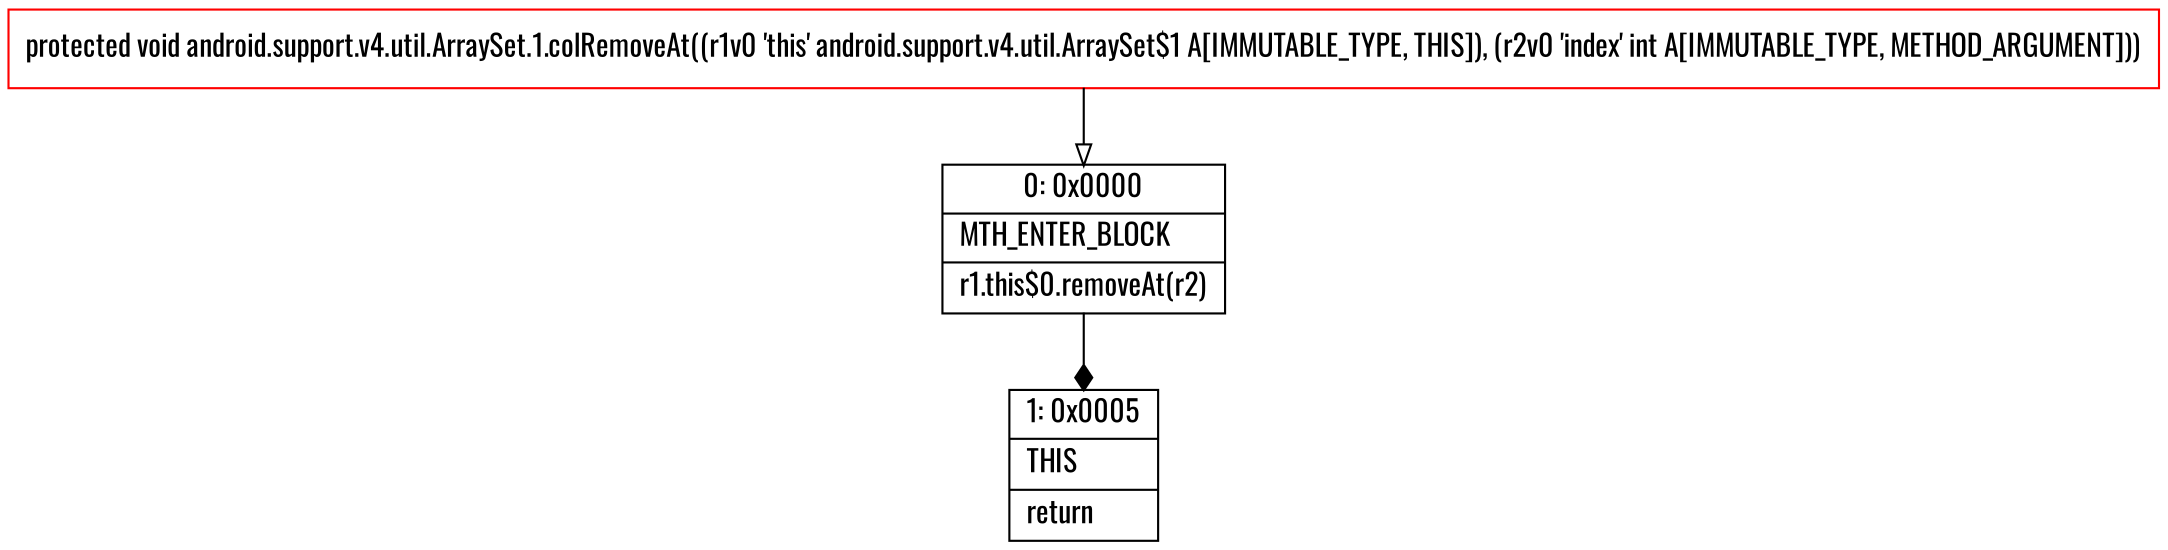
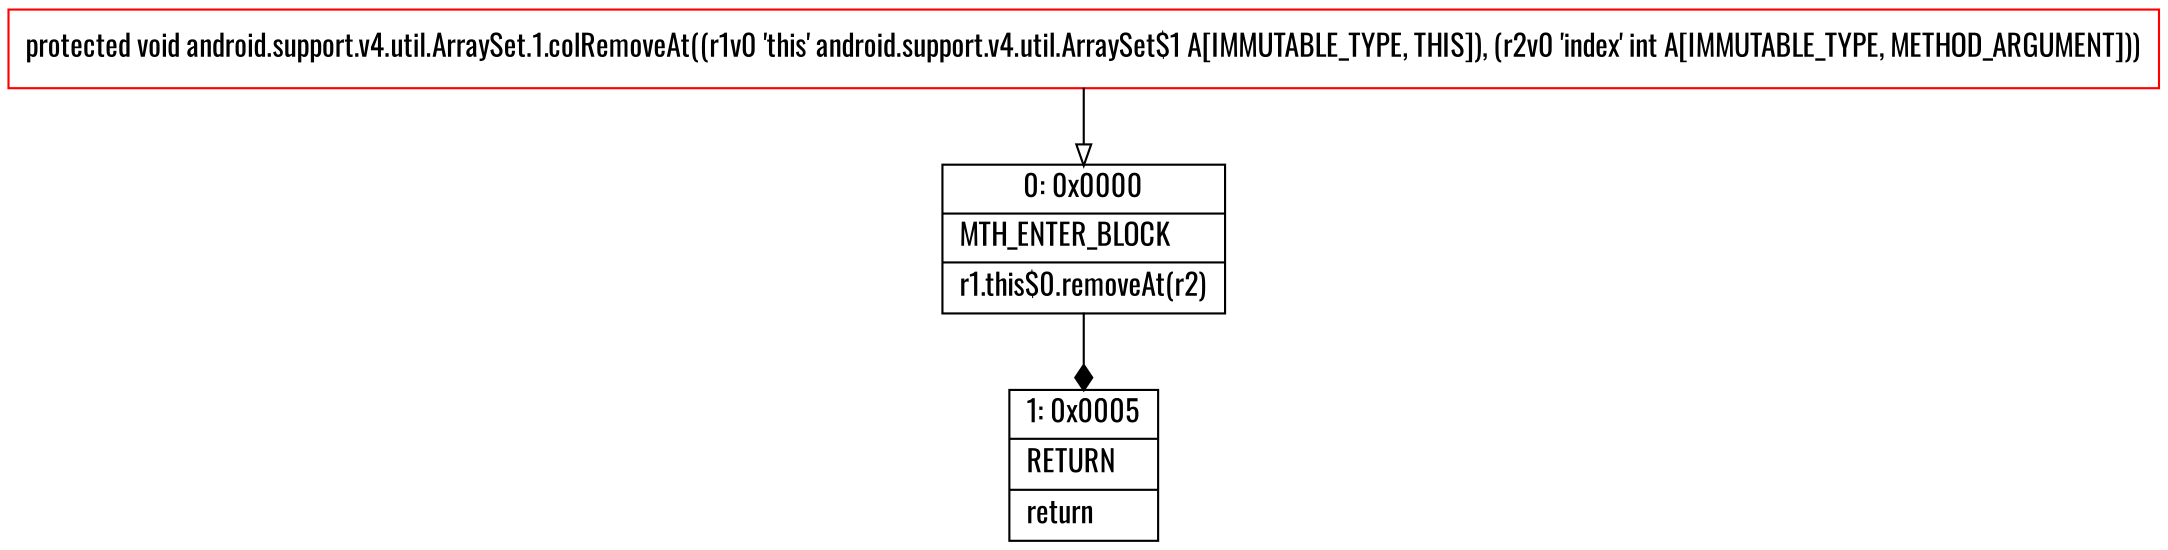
node "1: 0x0005": text "THIS" -> "RETURN"
